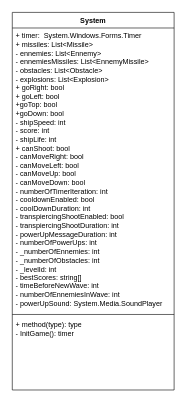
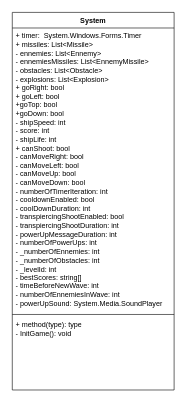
node "+ method(type): type - InitGame(): timer": label "+ method(type): type - InitGame(): timer" -> "+ method(type): type - InitGame(): void"
